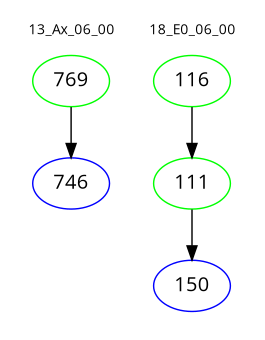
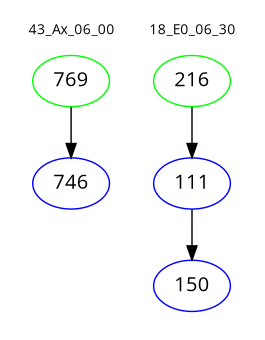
cluster "13_Ax_06_00": label "13_Ax_06_00" -> "43_Ax_06_00"
cluster "18_E0_06_00": label "18_E0_06_00" -> "18_E0_06_30"
node "116": label "116" -> "216"
node "111": color green -> blue
